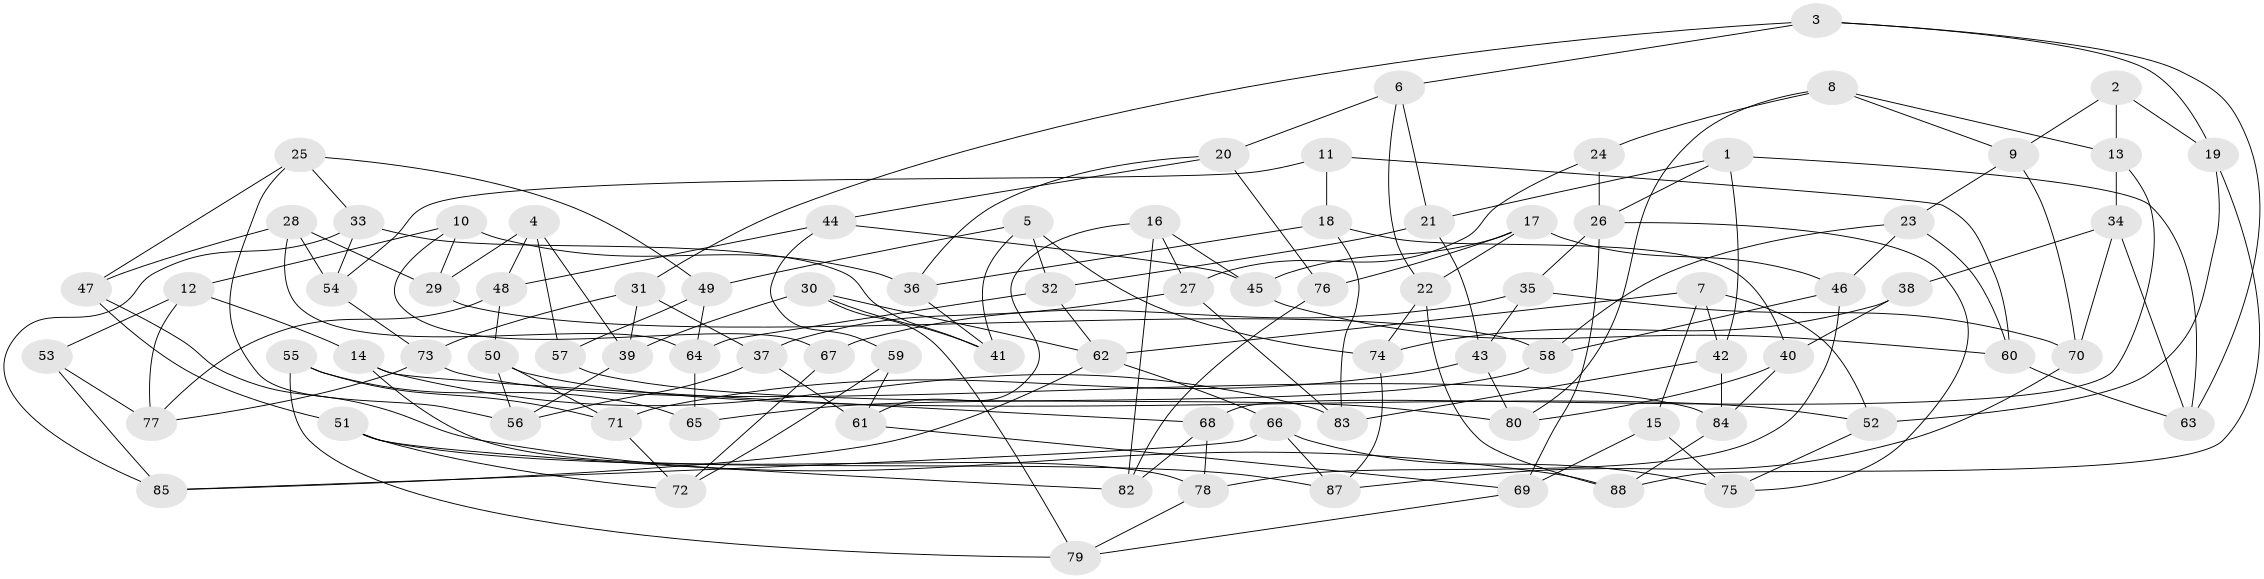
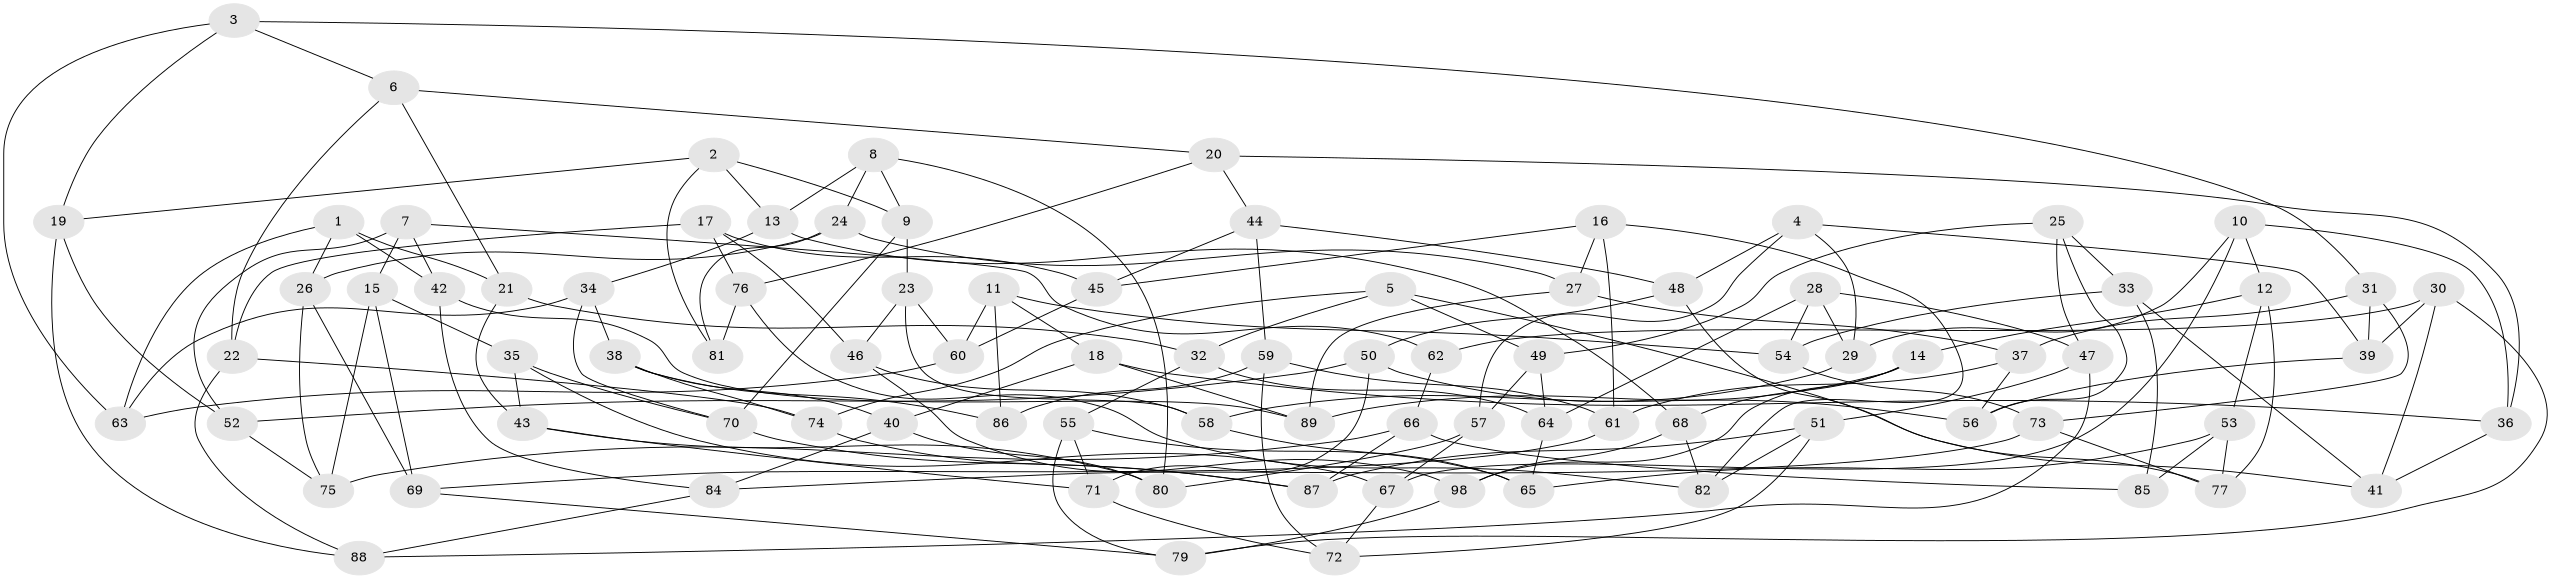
edge "26" -- "35": now "15" -- "35"
edge "32" -- "62": now "32" -- "55"
node "81": added
node "86": added
node "83": label "83" -> "89"
edge "57" -- "67": added
edge "62" -- "85": removed
edge "53" -- "65": added
node "78": label "78" -> "98"
